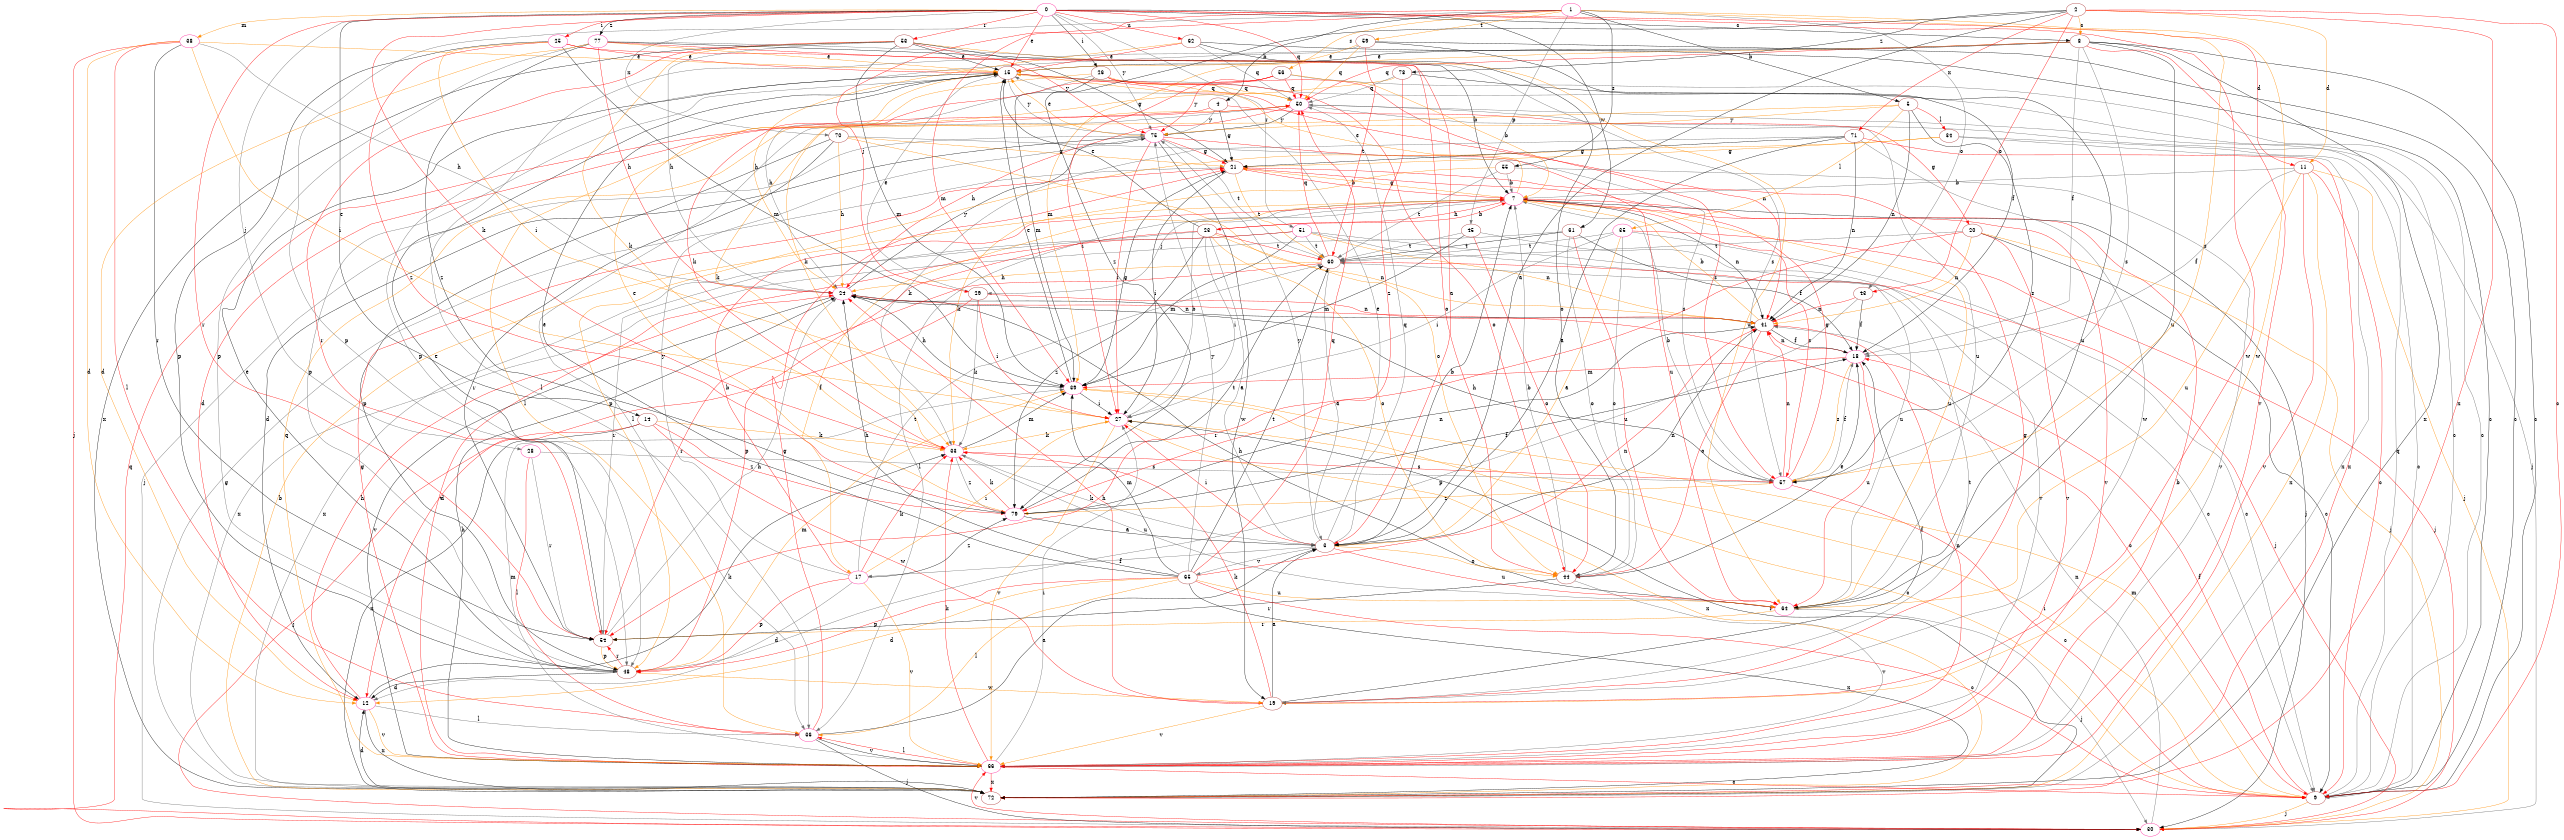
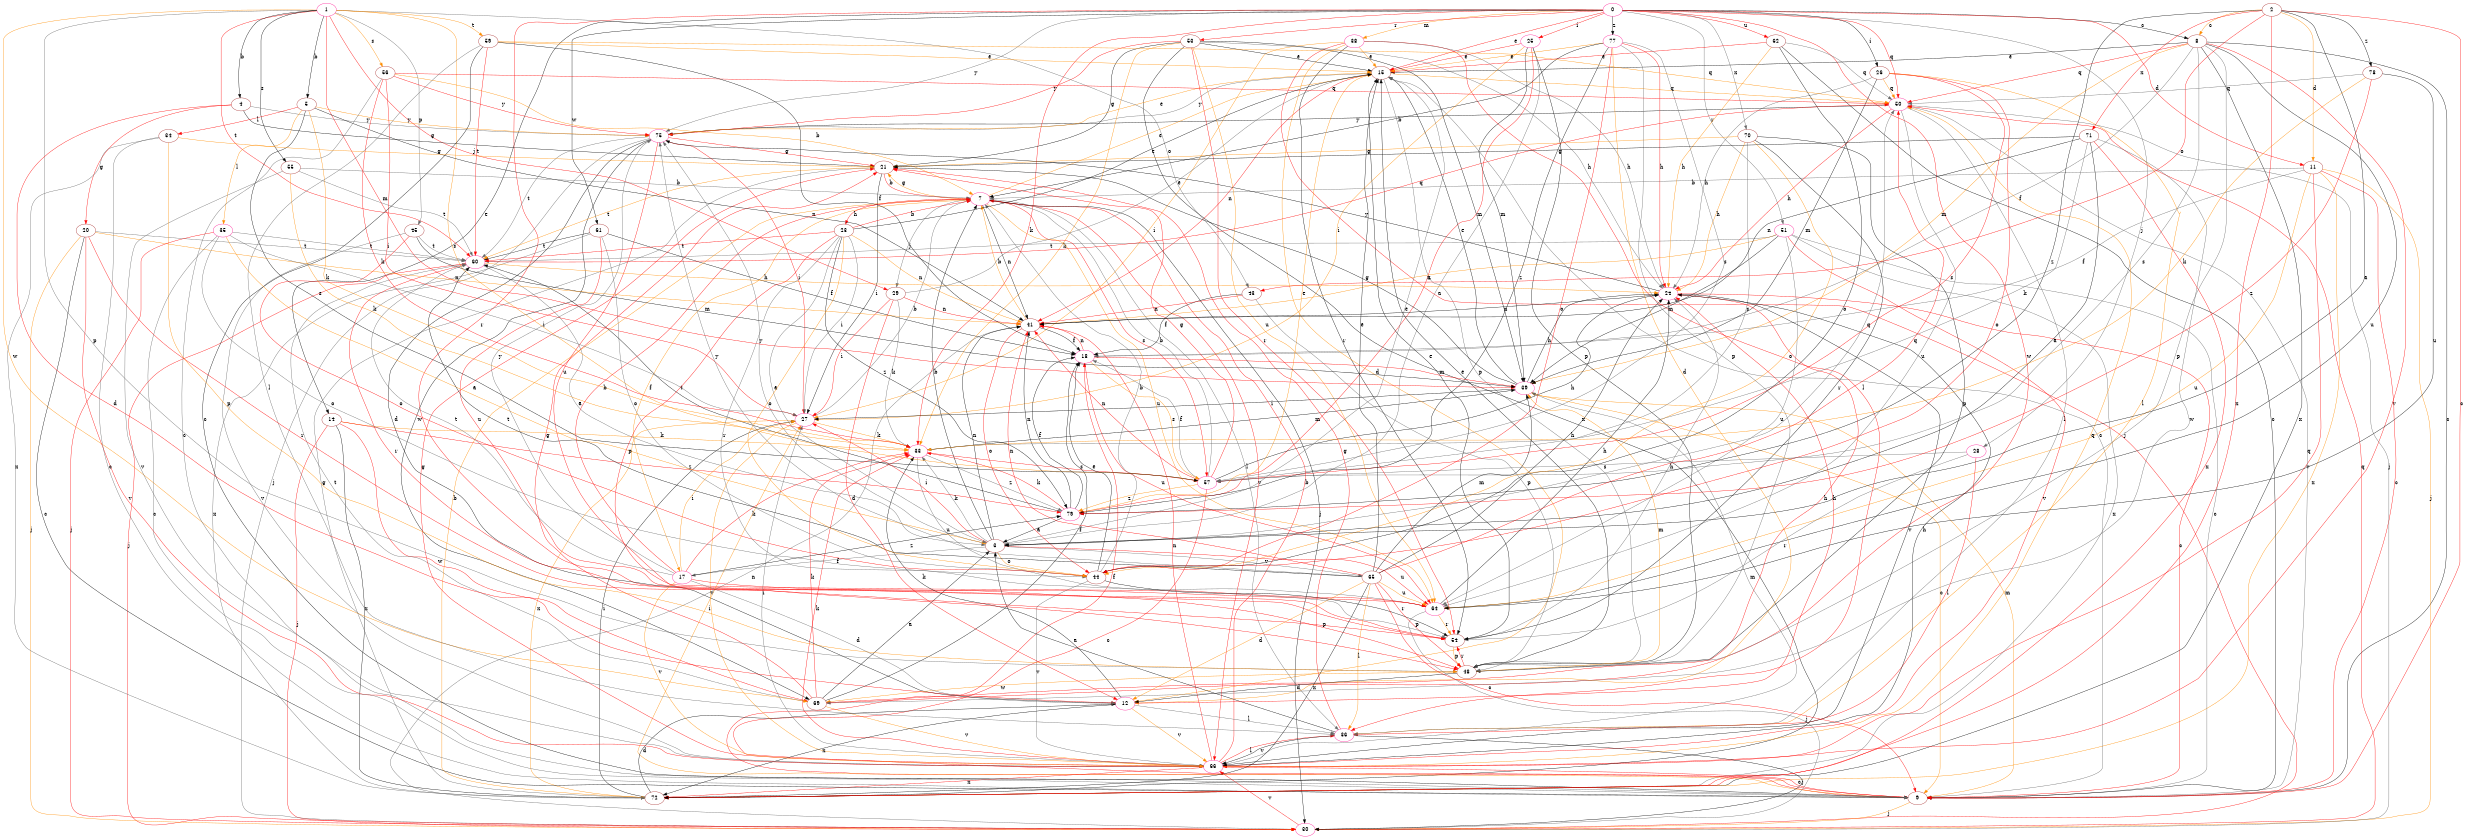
edge "25" -> "3": color red -> gray40
edge "1" -> "60": added, label "t"
node "60": color brown -> deeppink
node "19": label "19" -> "69"
